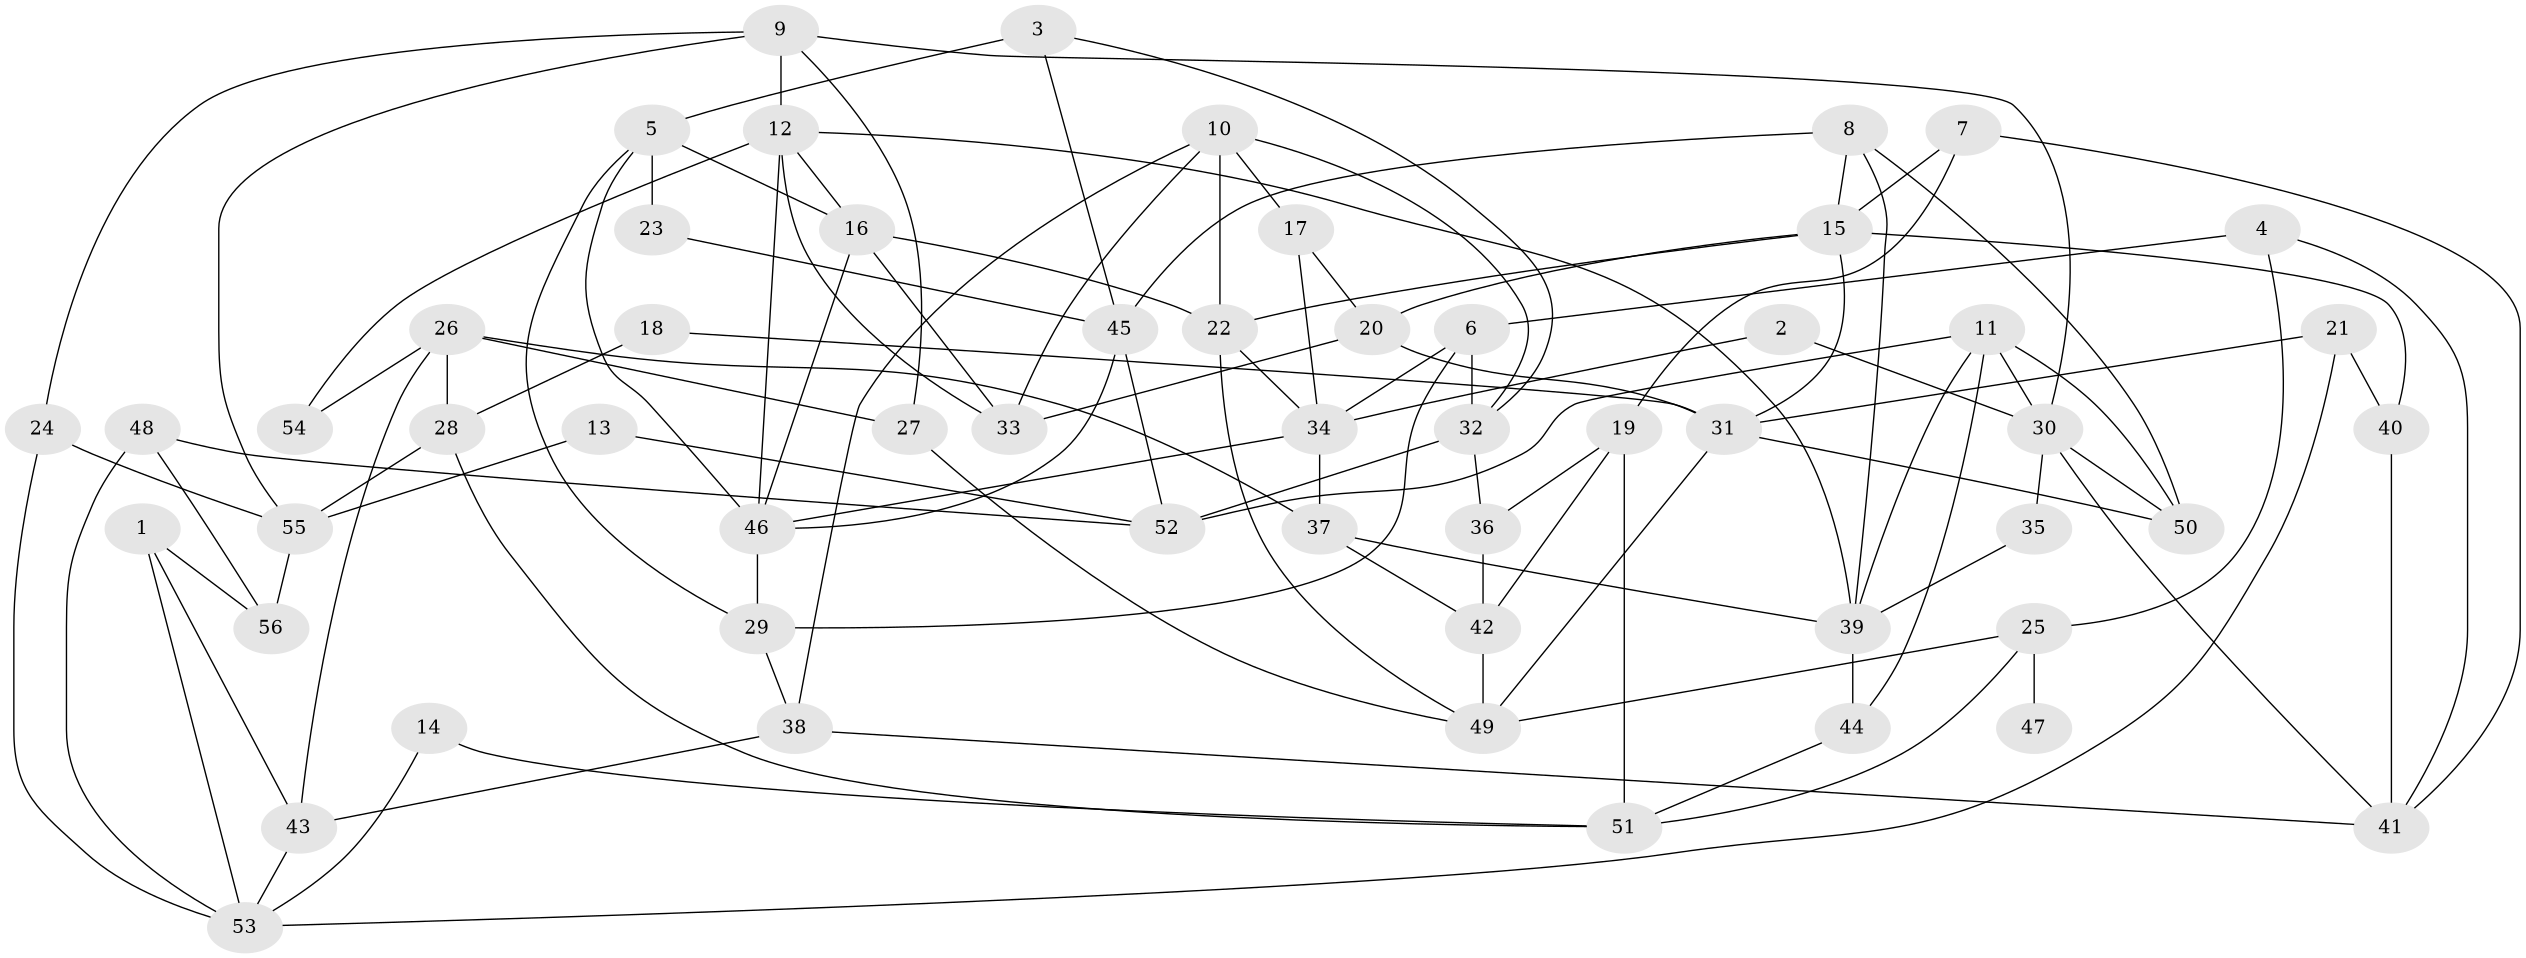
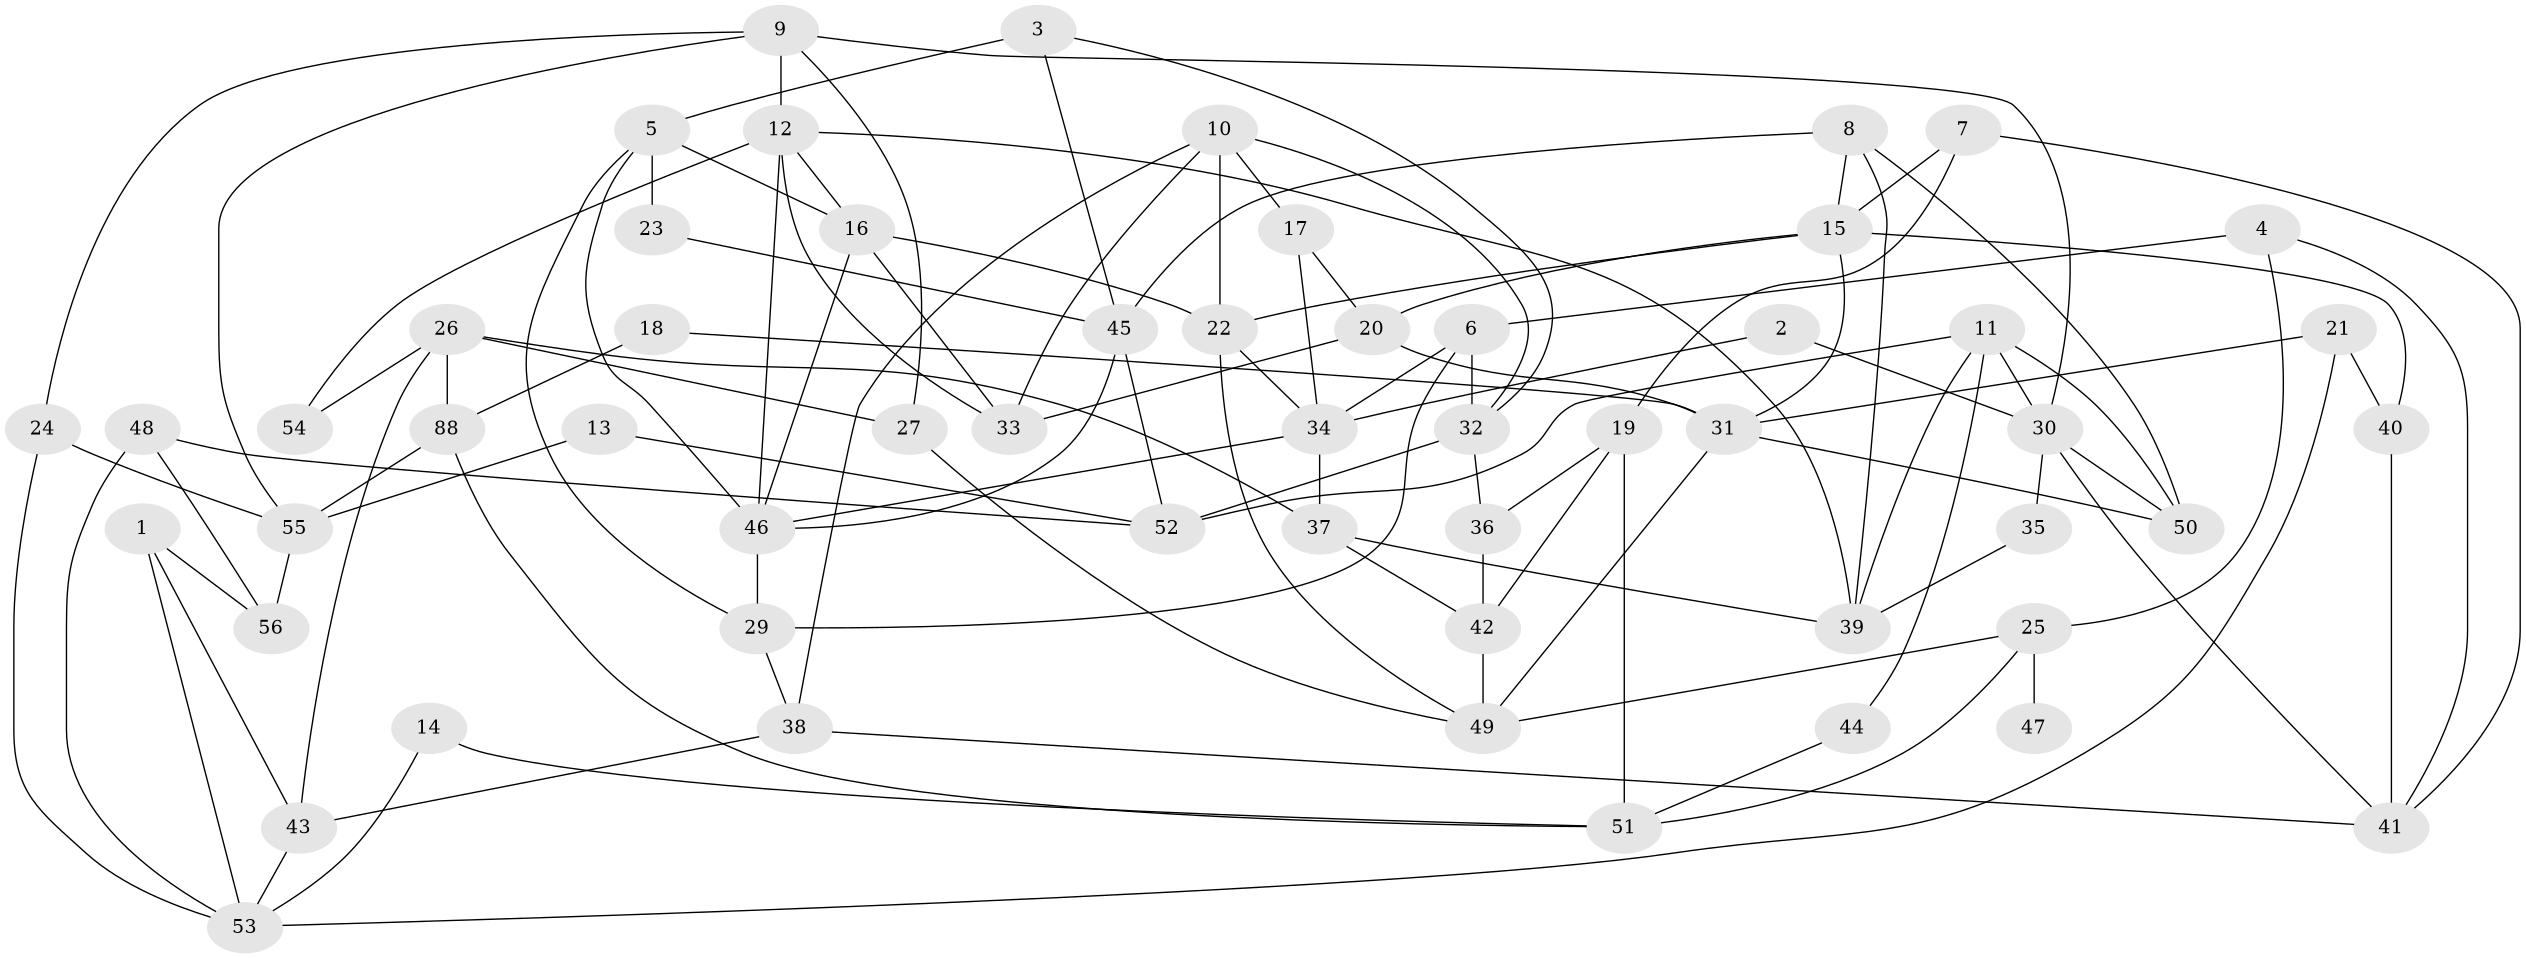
node "28": label "28" -> "88"
edge "39" -- "44": removed
